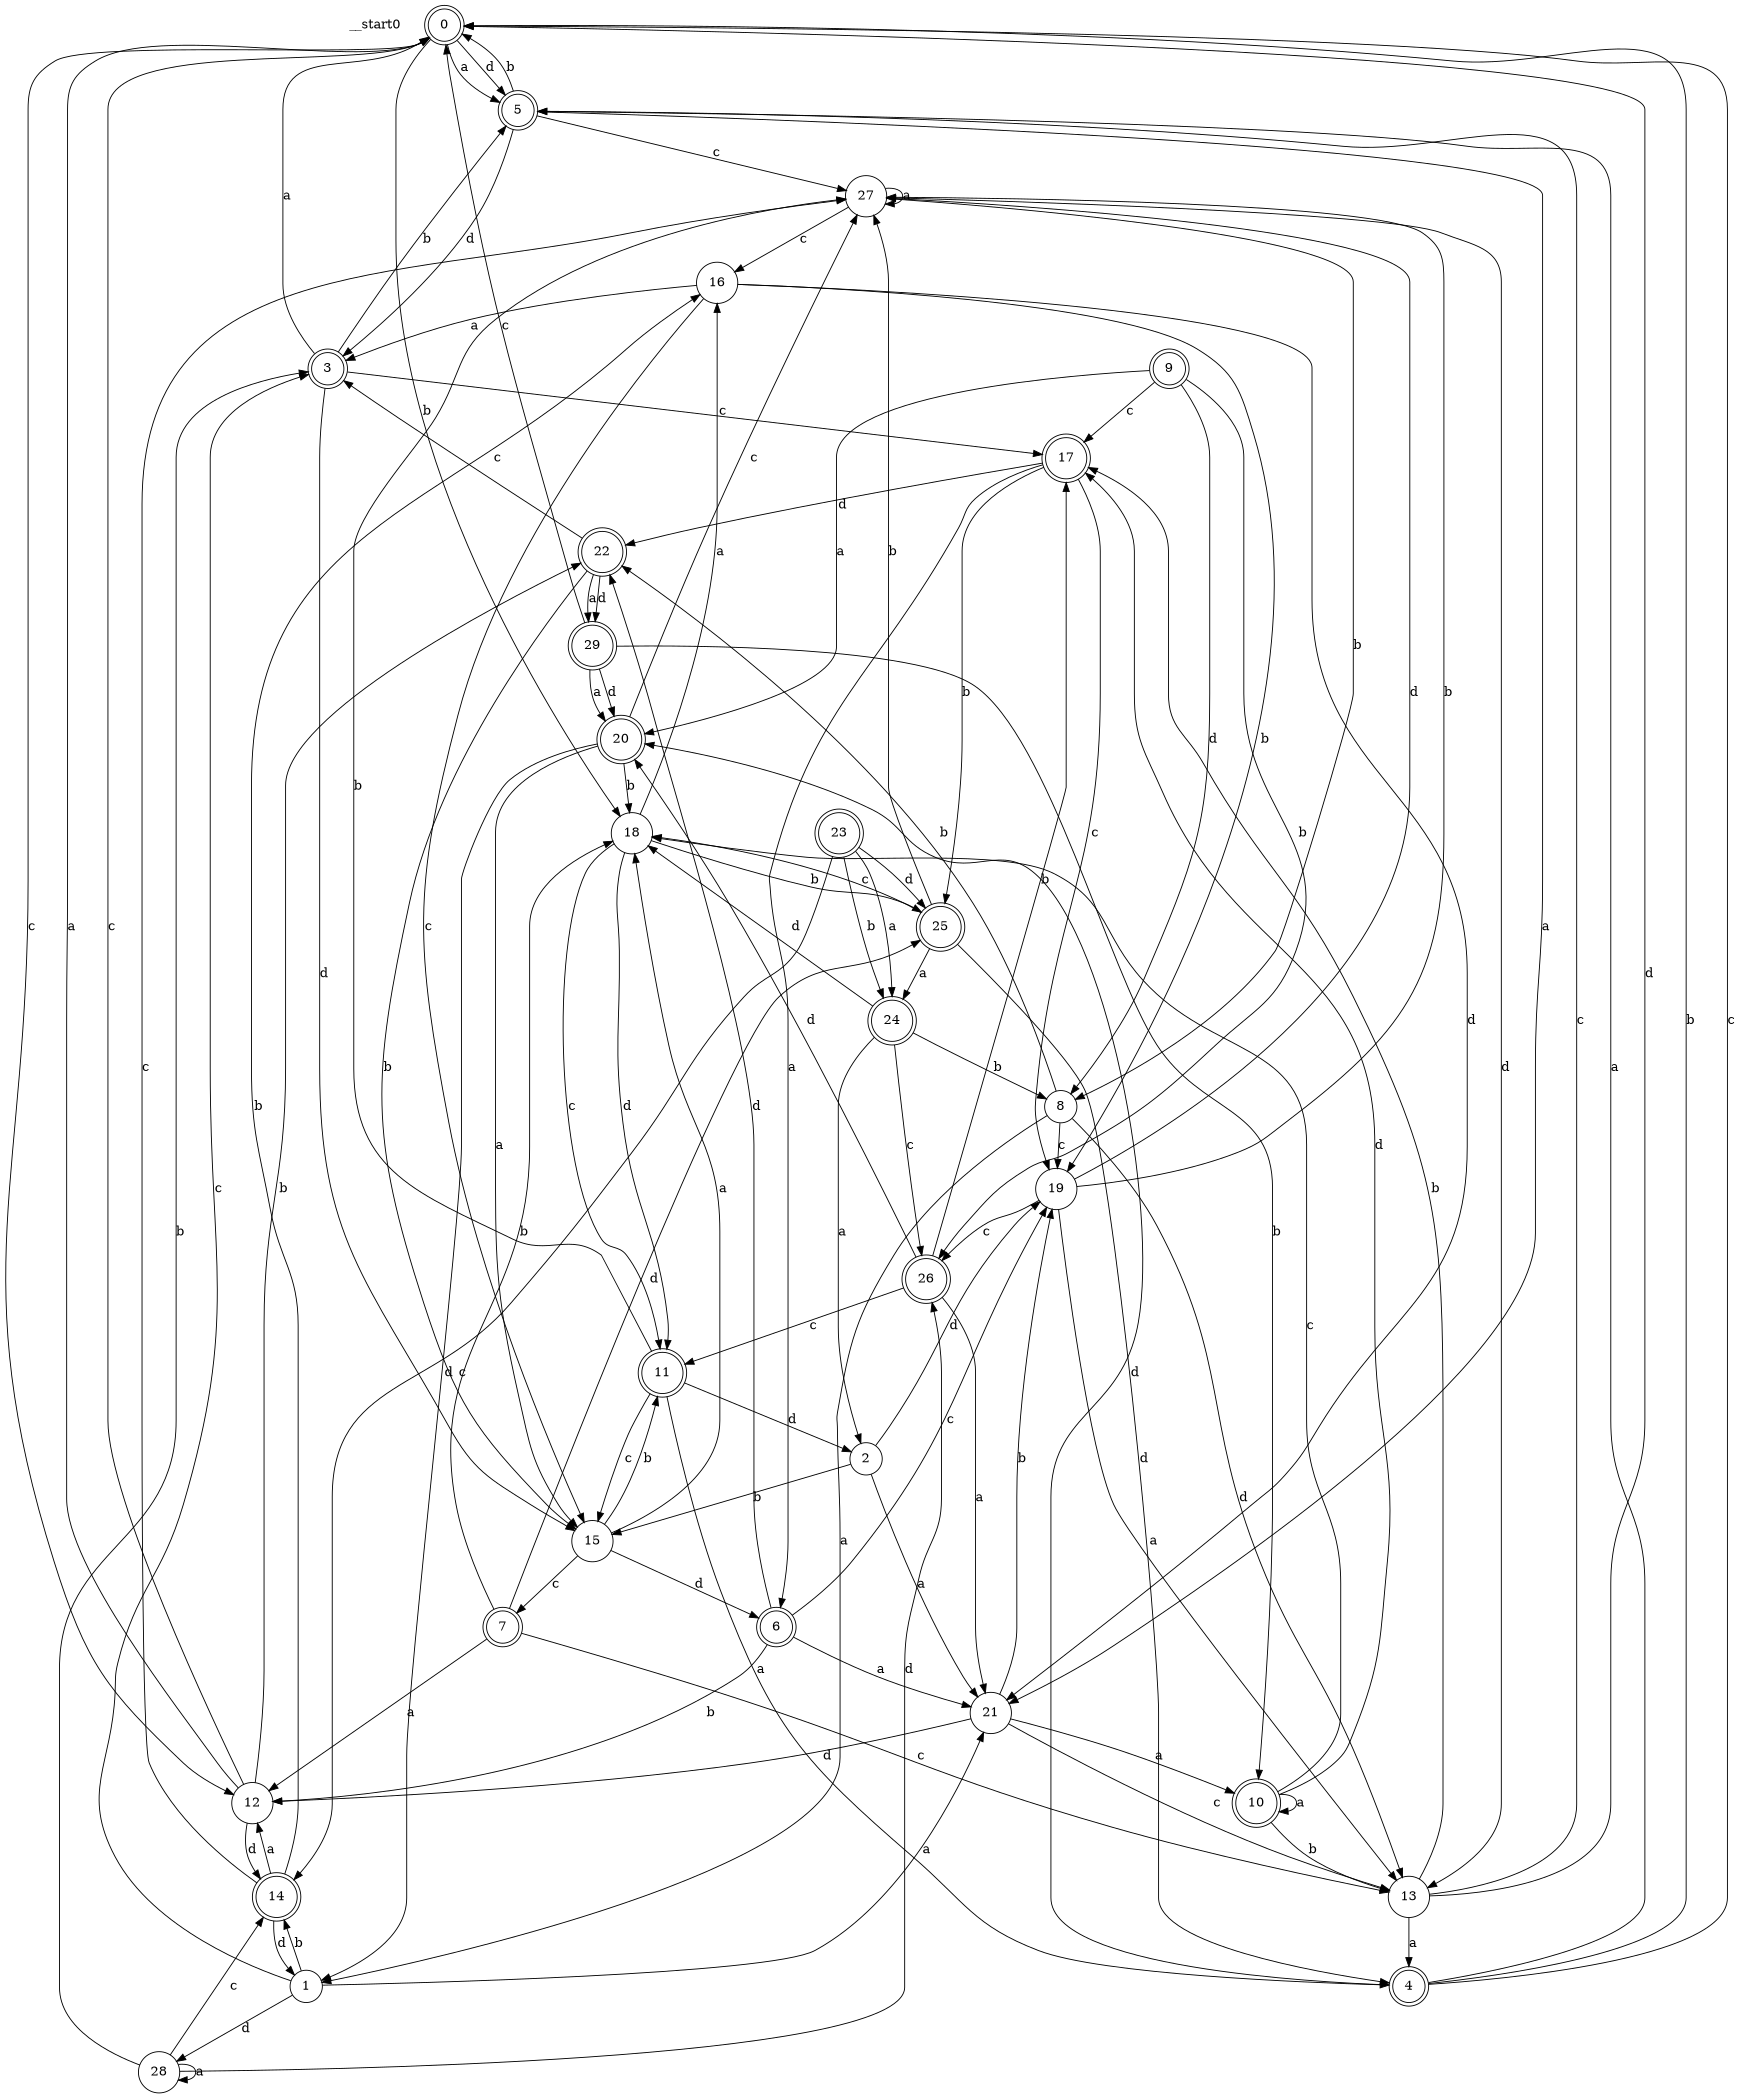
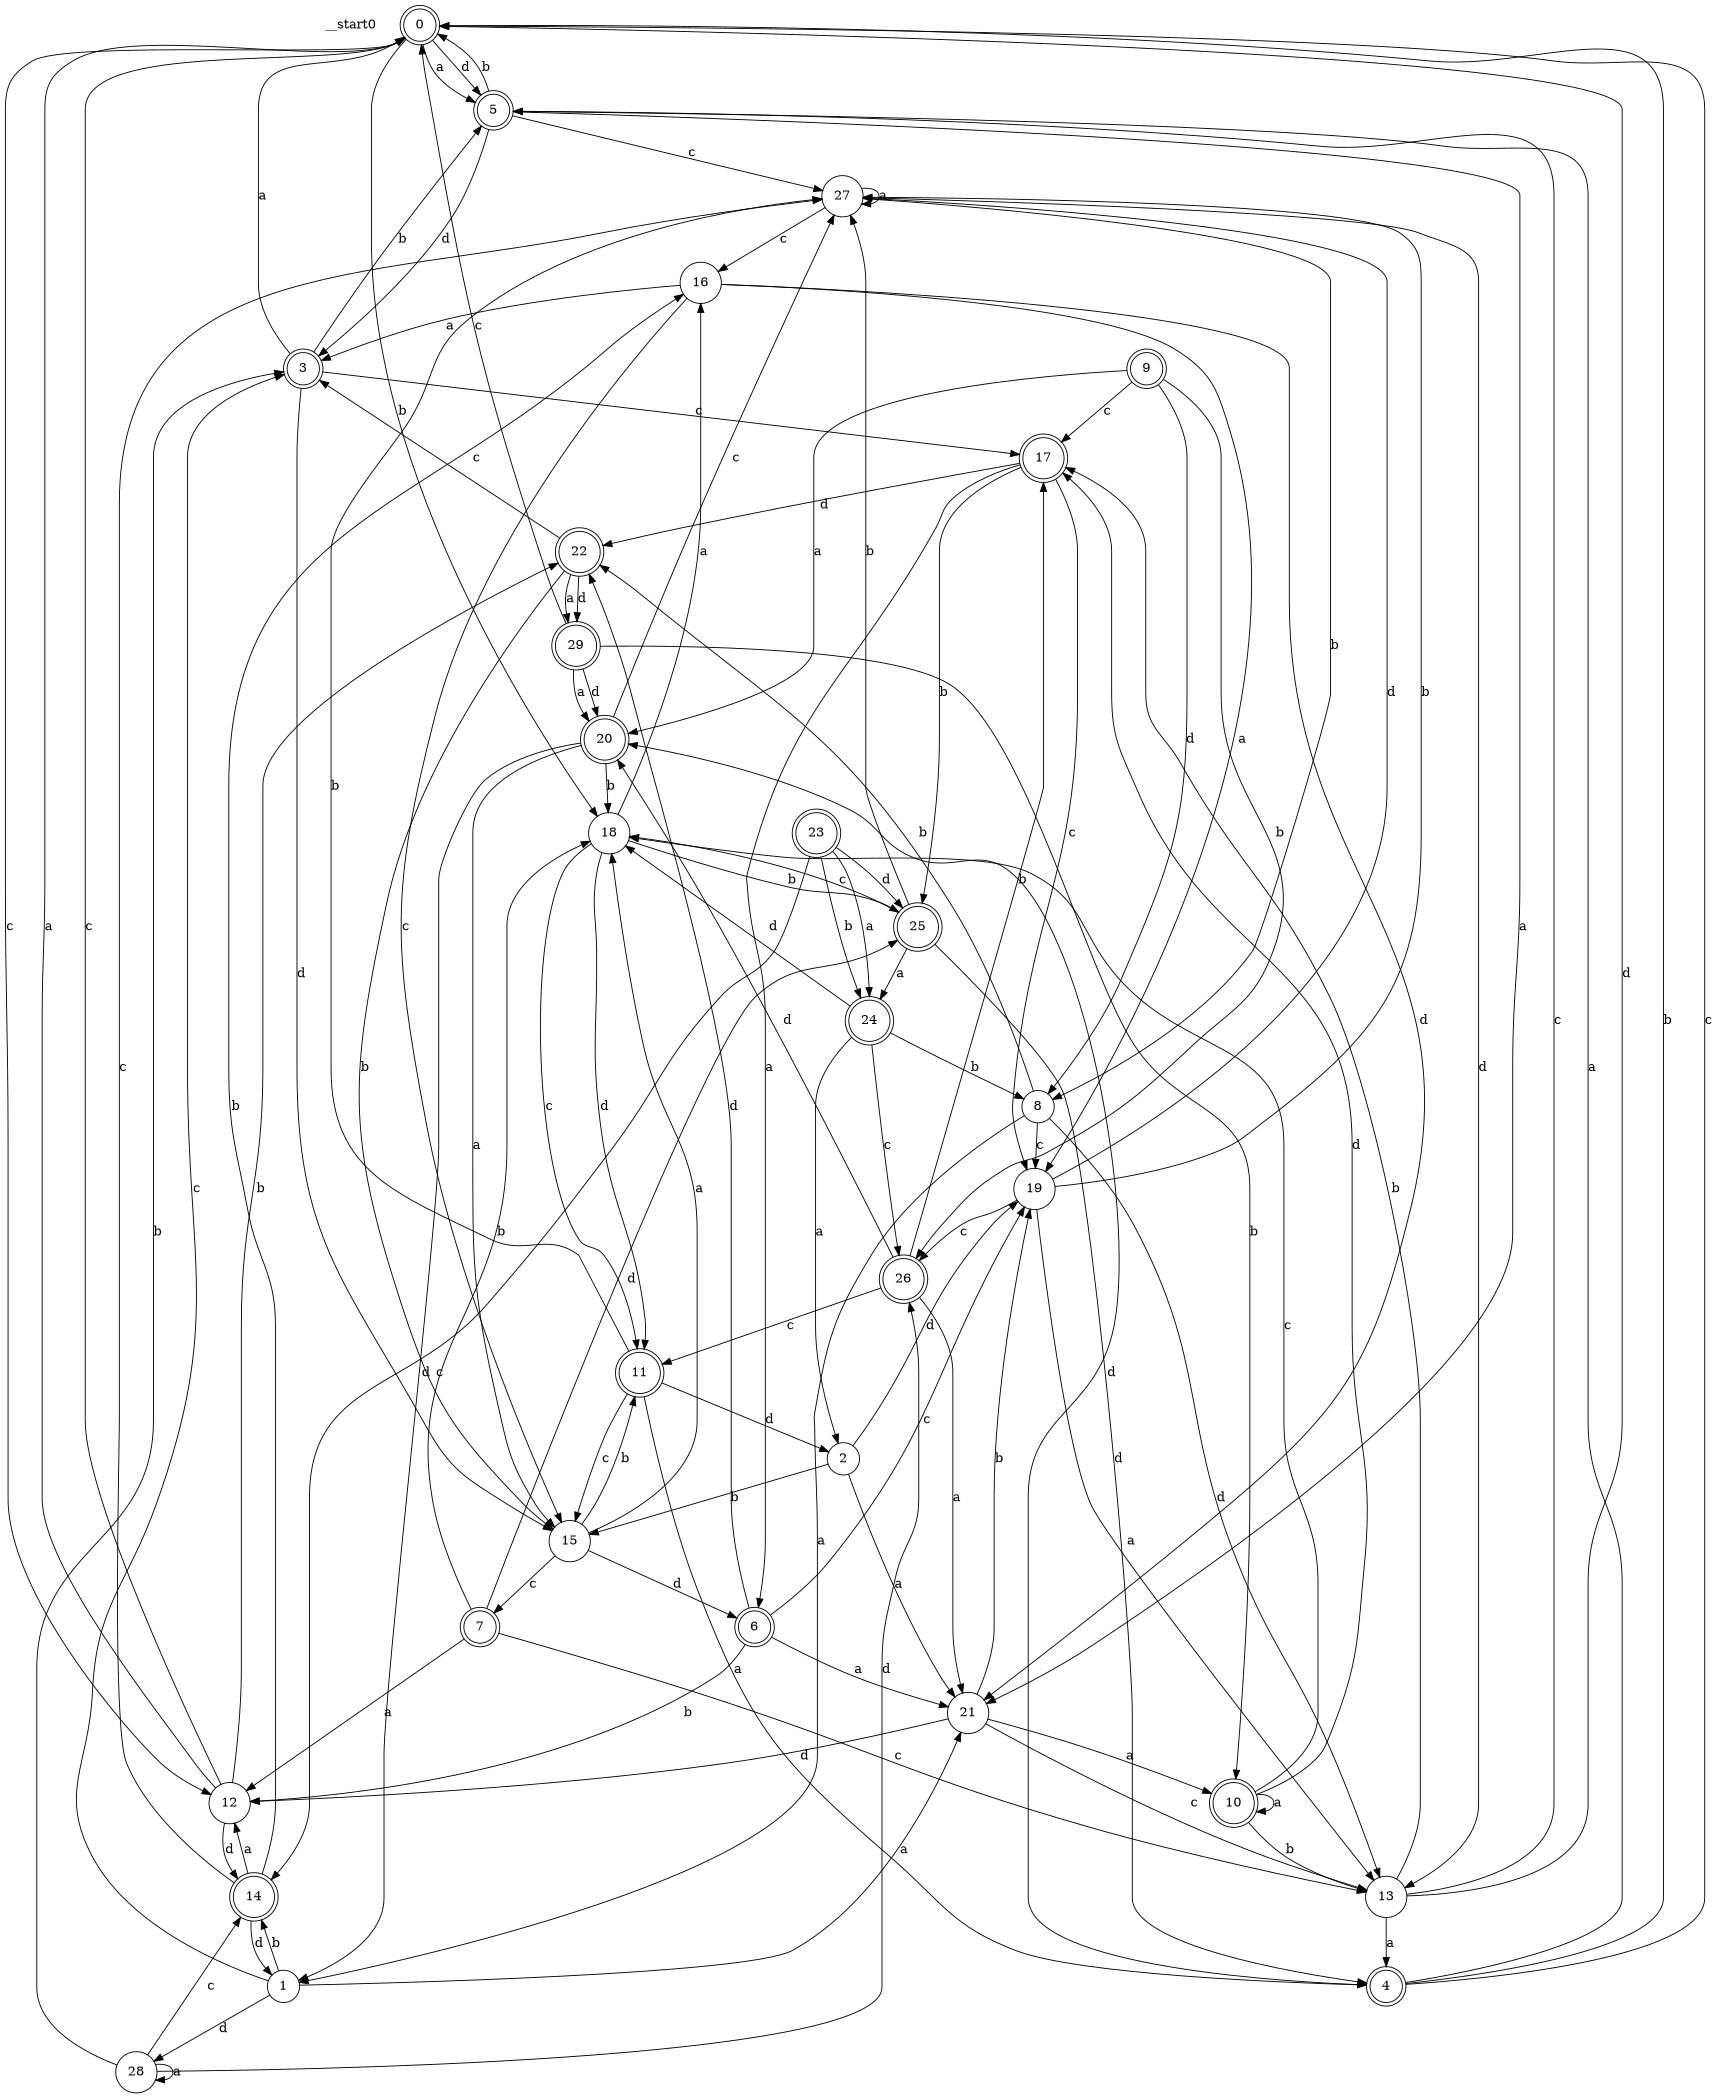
edge "16" -> "19": label "b" -> "a"
